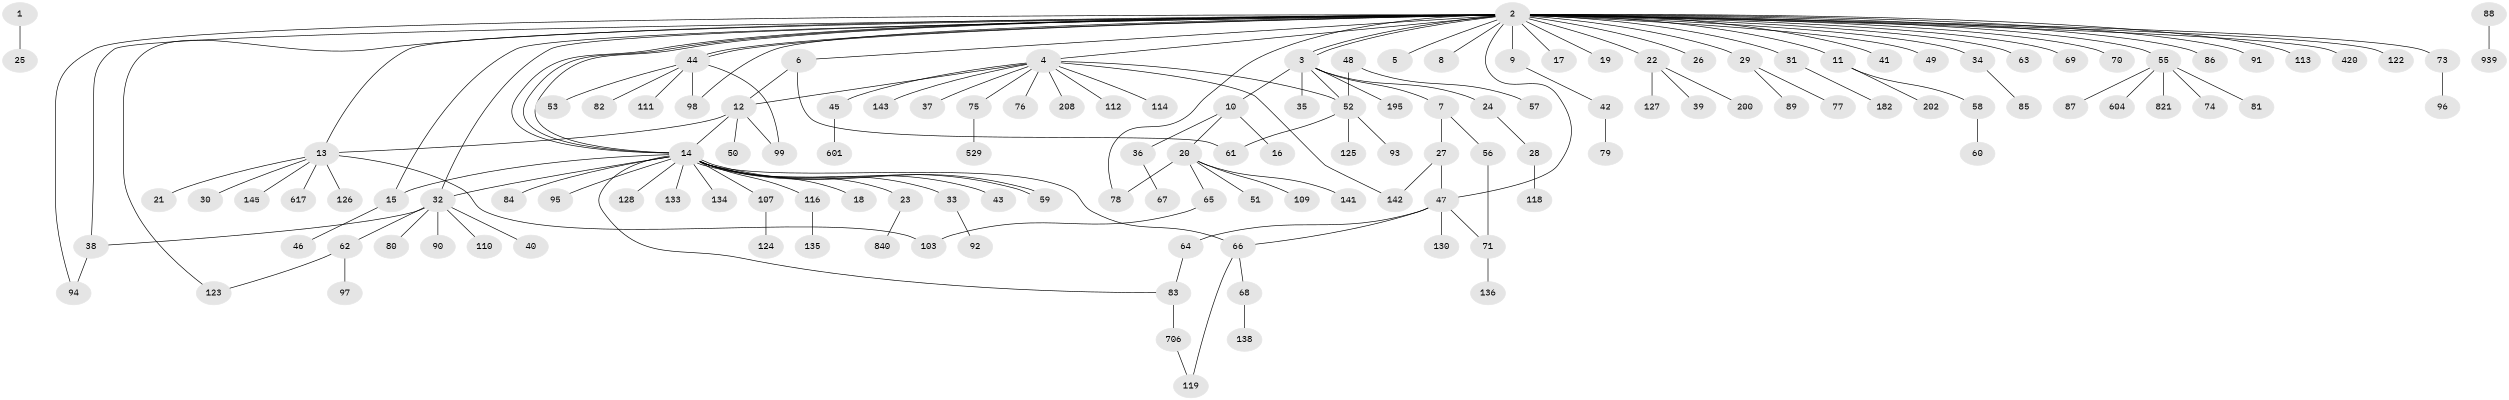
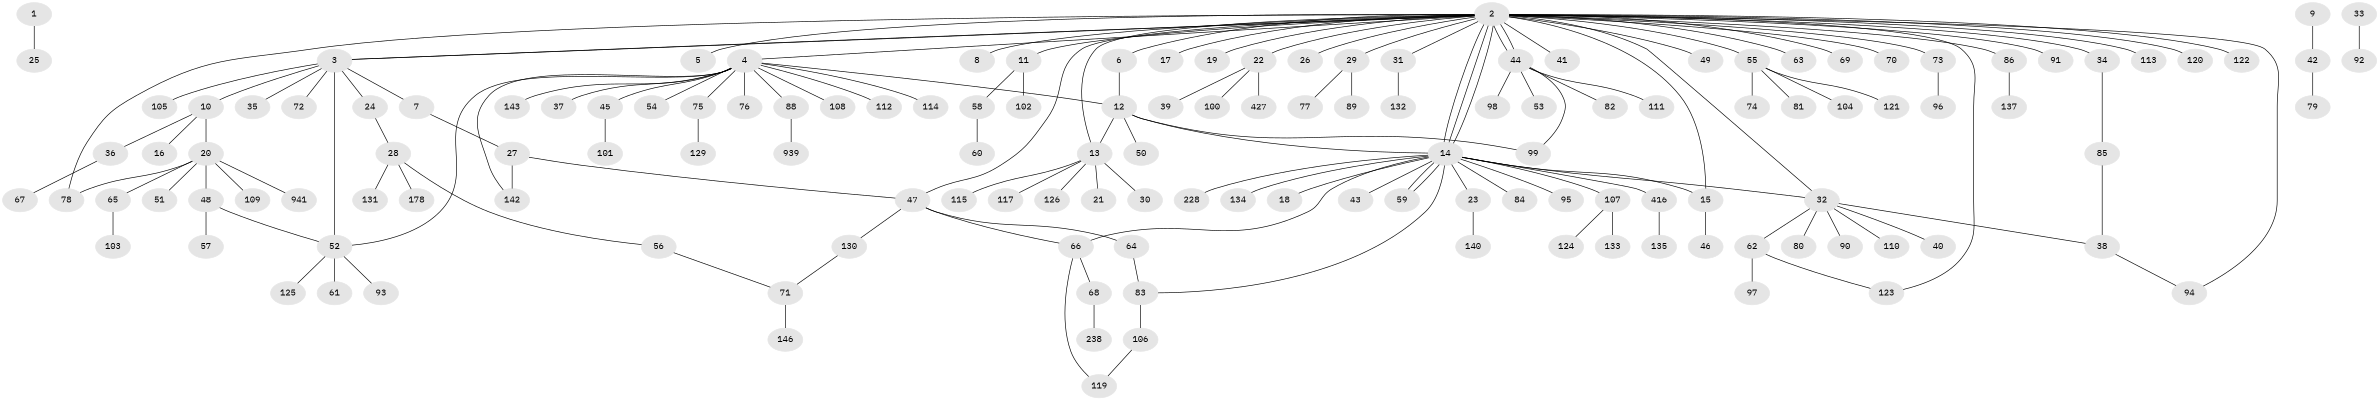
edge "2" -- "98": removed
edge "2" -- "38": now "85" -- "38"
edge "2" -- "9": removed
node "420": label "420" -> "120"
edge "4" -- "88": added
node "72": added
node "54": added
node "208": label "208" -> "108"
node "195": label "195" -> "105"
node "127": label "127" -> "427"
node "200": label "200" -> "100"
node "182": label "182" -> "132"
node "202": label "202" -> "102"
node "137": added
node "87": removed
node "604": label "604" -> "104"
node "821": label "821" -> "121"
edge "7" -- "56": now "28" -- "56"
edge "6" -- "61": removed
node "601": label "601" -> "101"
node "529": label "529" -> "129"
edge "20" -- "48": added
edge "14" -- "133": now "107" -- "133"
edge "14" -- "33": removed
node "145": label "145" -> "115"
node "617": label "617" -> "117"
node "131": added
node "128": label "128" -> "228"
node "116": label "116" -> "416"
node "141": label "141" -> "941"
node "118": label "118" -> "178"
edge "47" -- "71": now "130" -- "71"
edge "13" -- "103": removed
node "840": label "840" -> "140"
node "136": label "136" -> "146"
node "706": label "706" -> "106"
node "138": label "138" -> "238"
